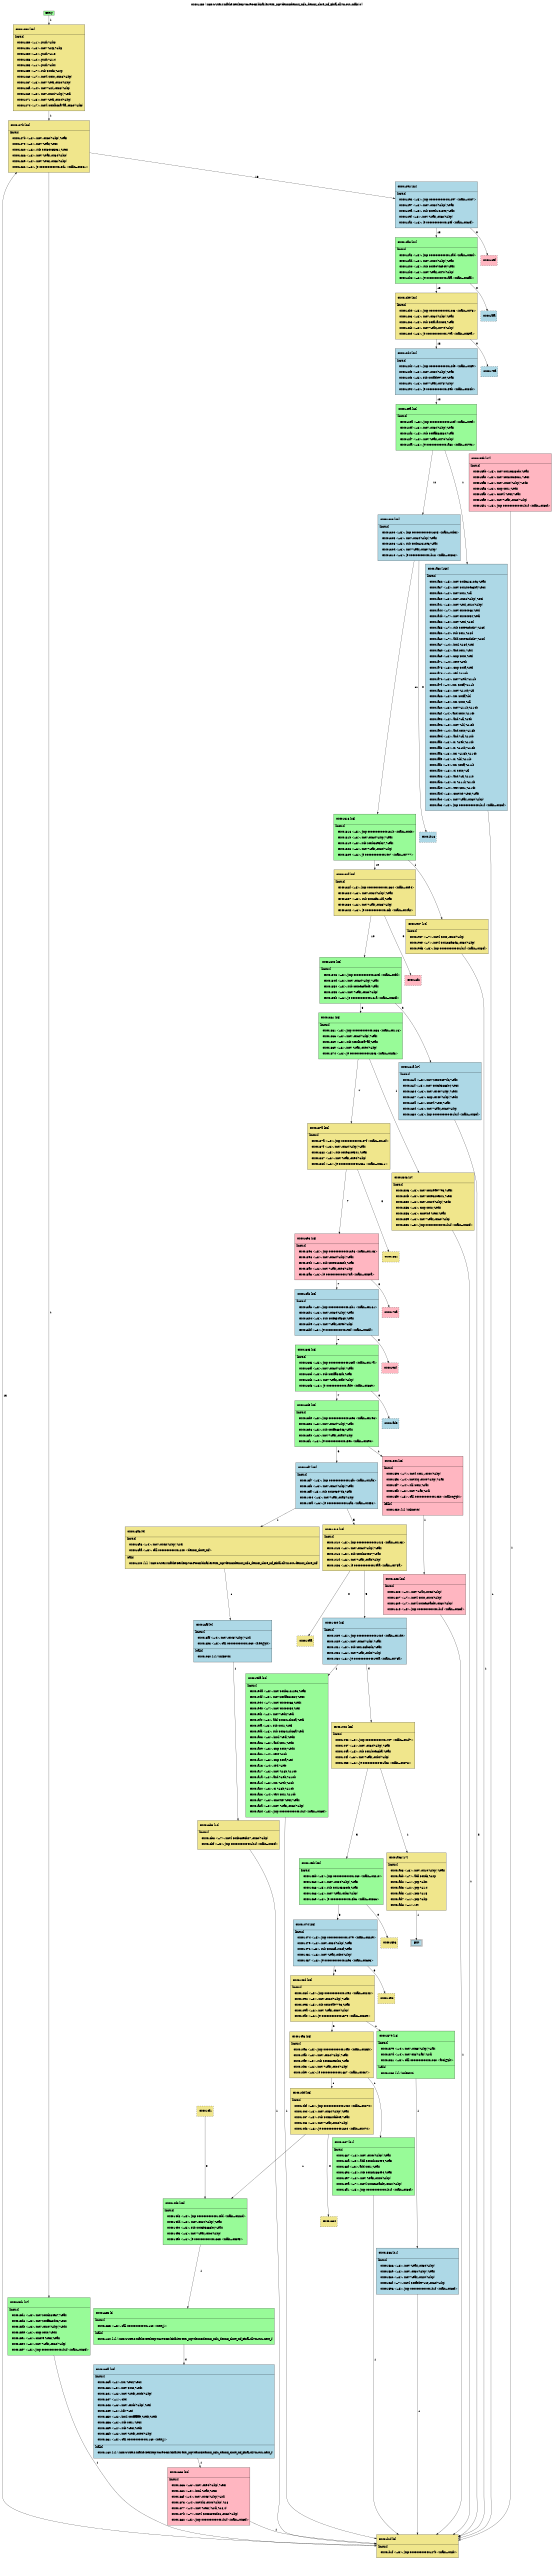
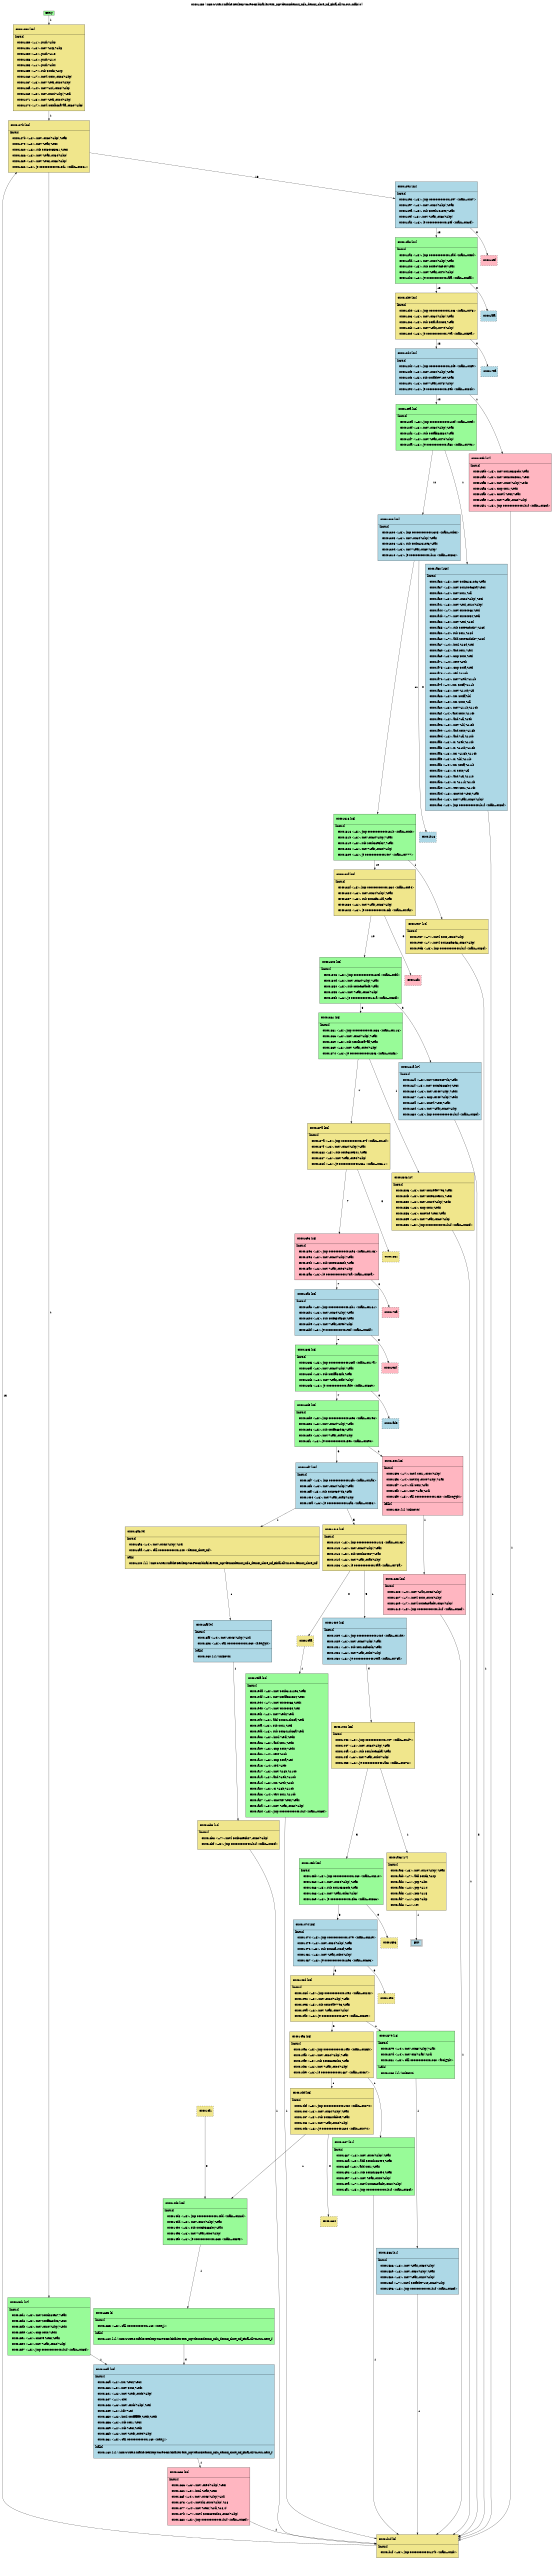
edge "0x4012d4 [22]" -> "0x40159b [27]": added, label "1"
edge "0x401429 [25]" -> "0x4019da [88]": now "0x4019aa" -> "0x4019da [88]"
edge "0x4015d1 [27]" -> "0x401b1f [5]": now "0x4015d1 [27]" -> "0x40163a [44]"
